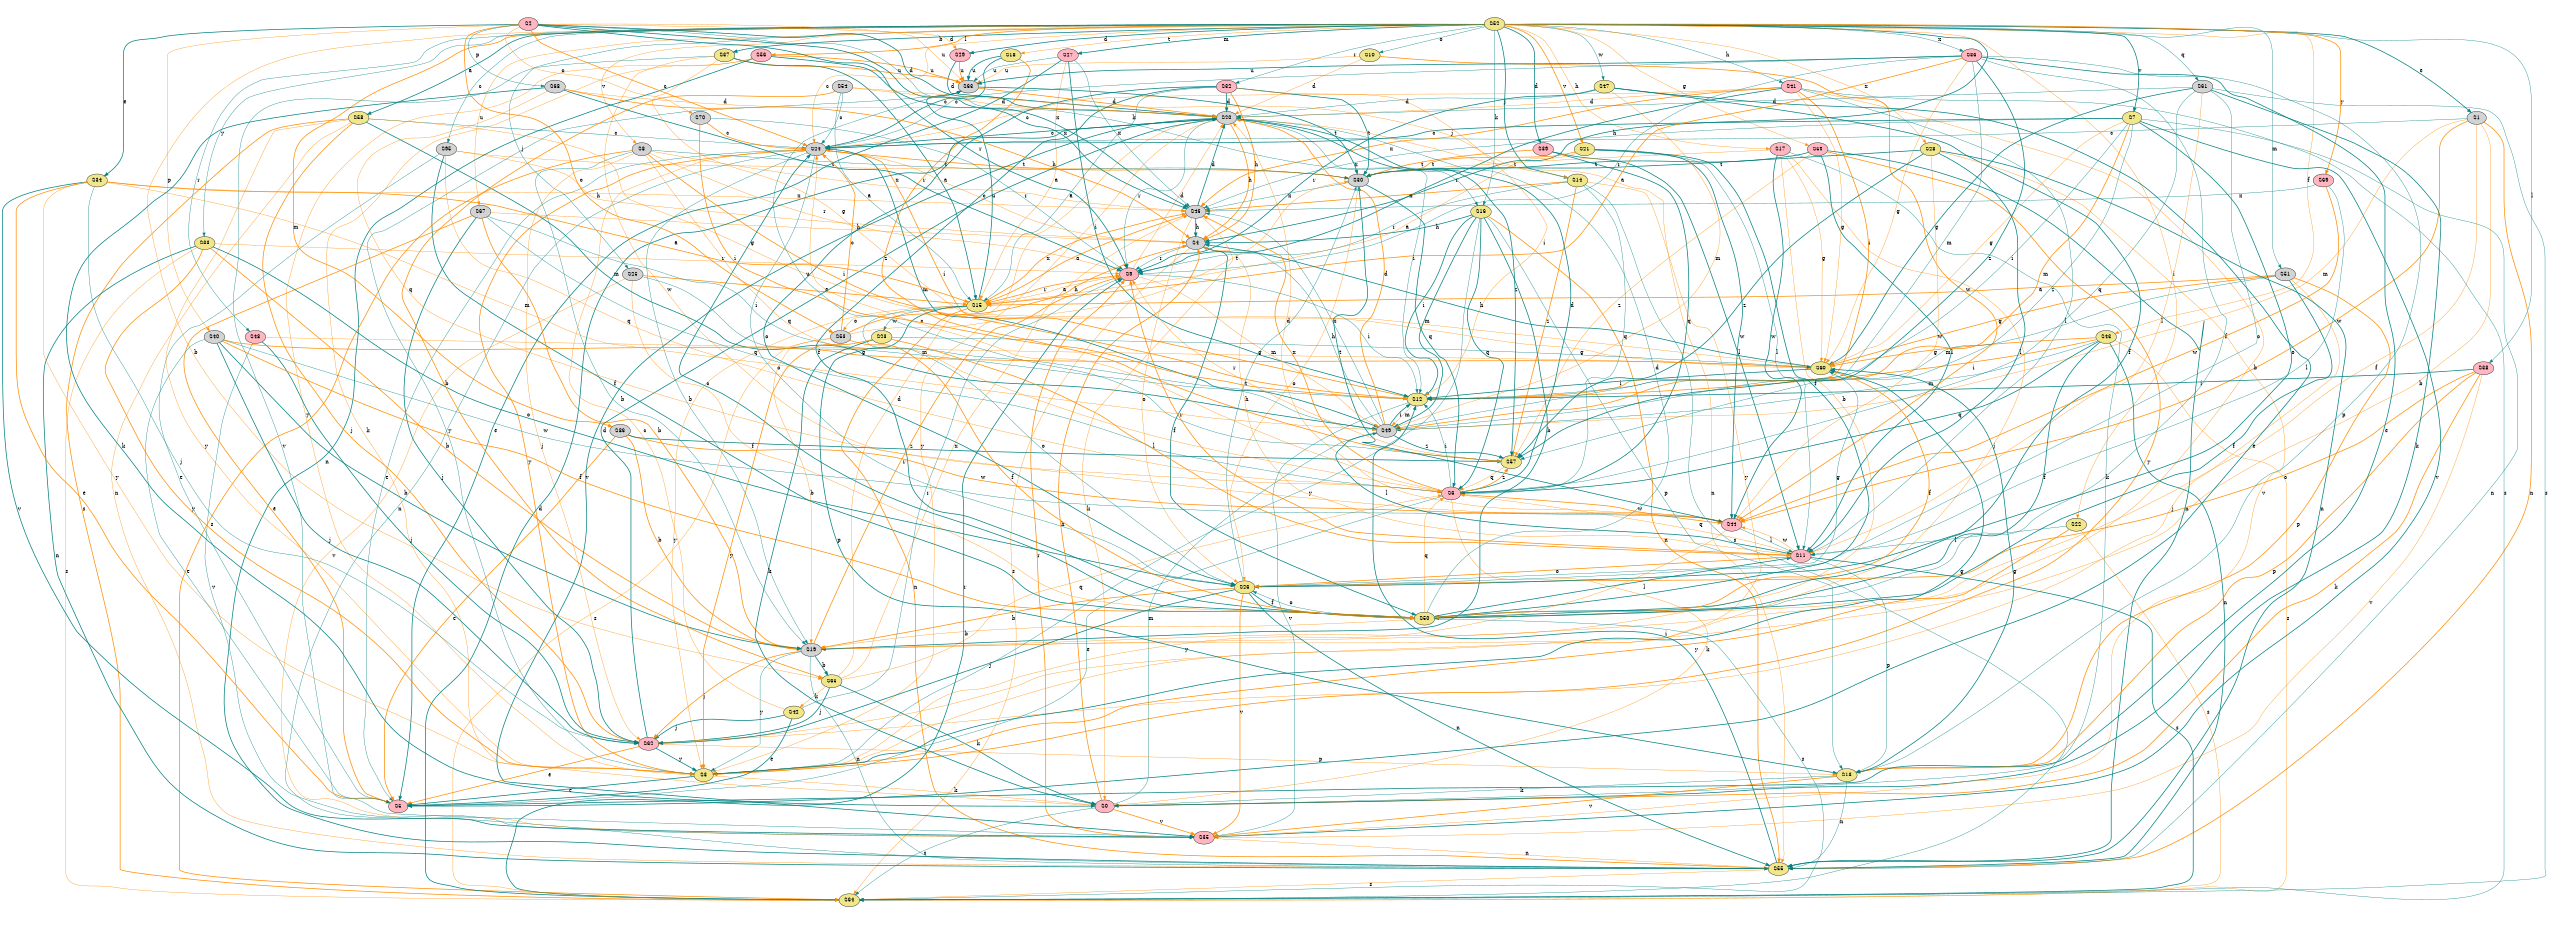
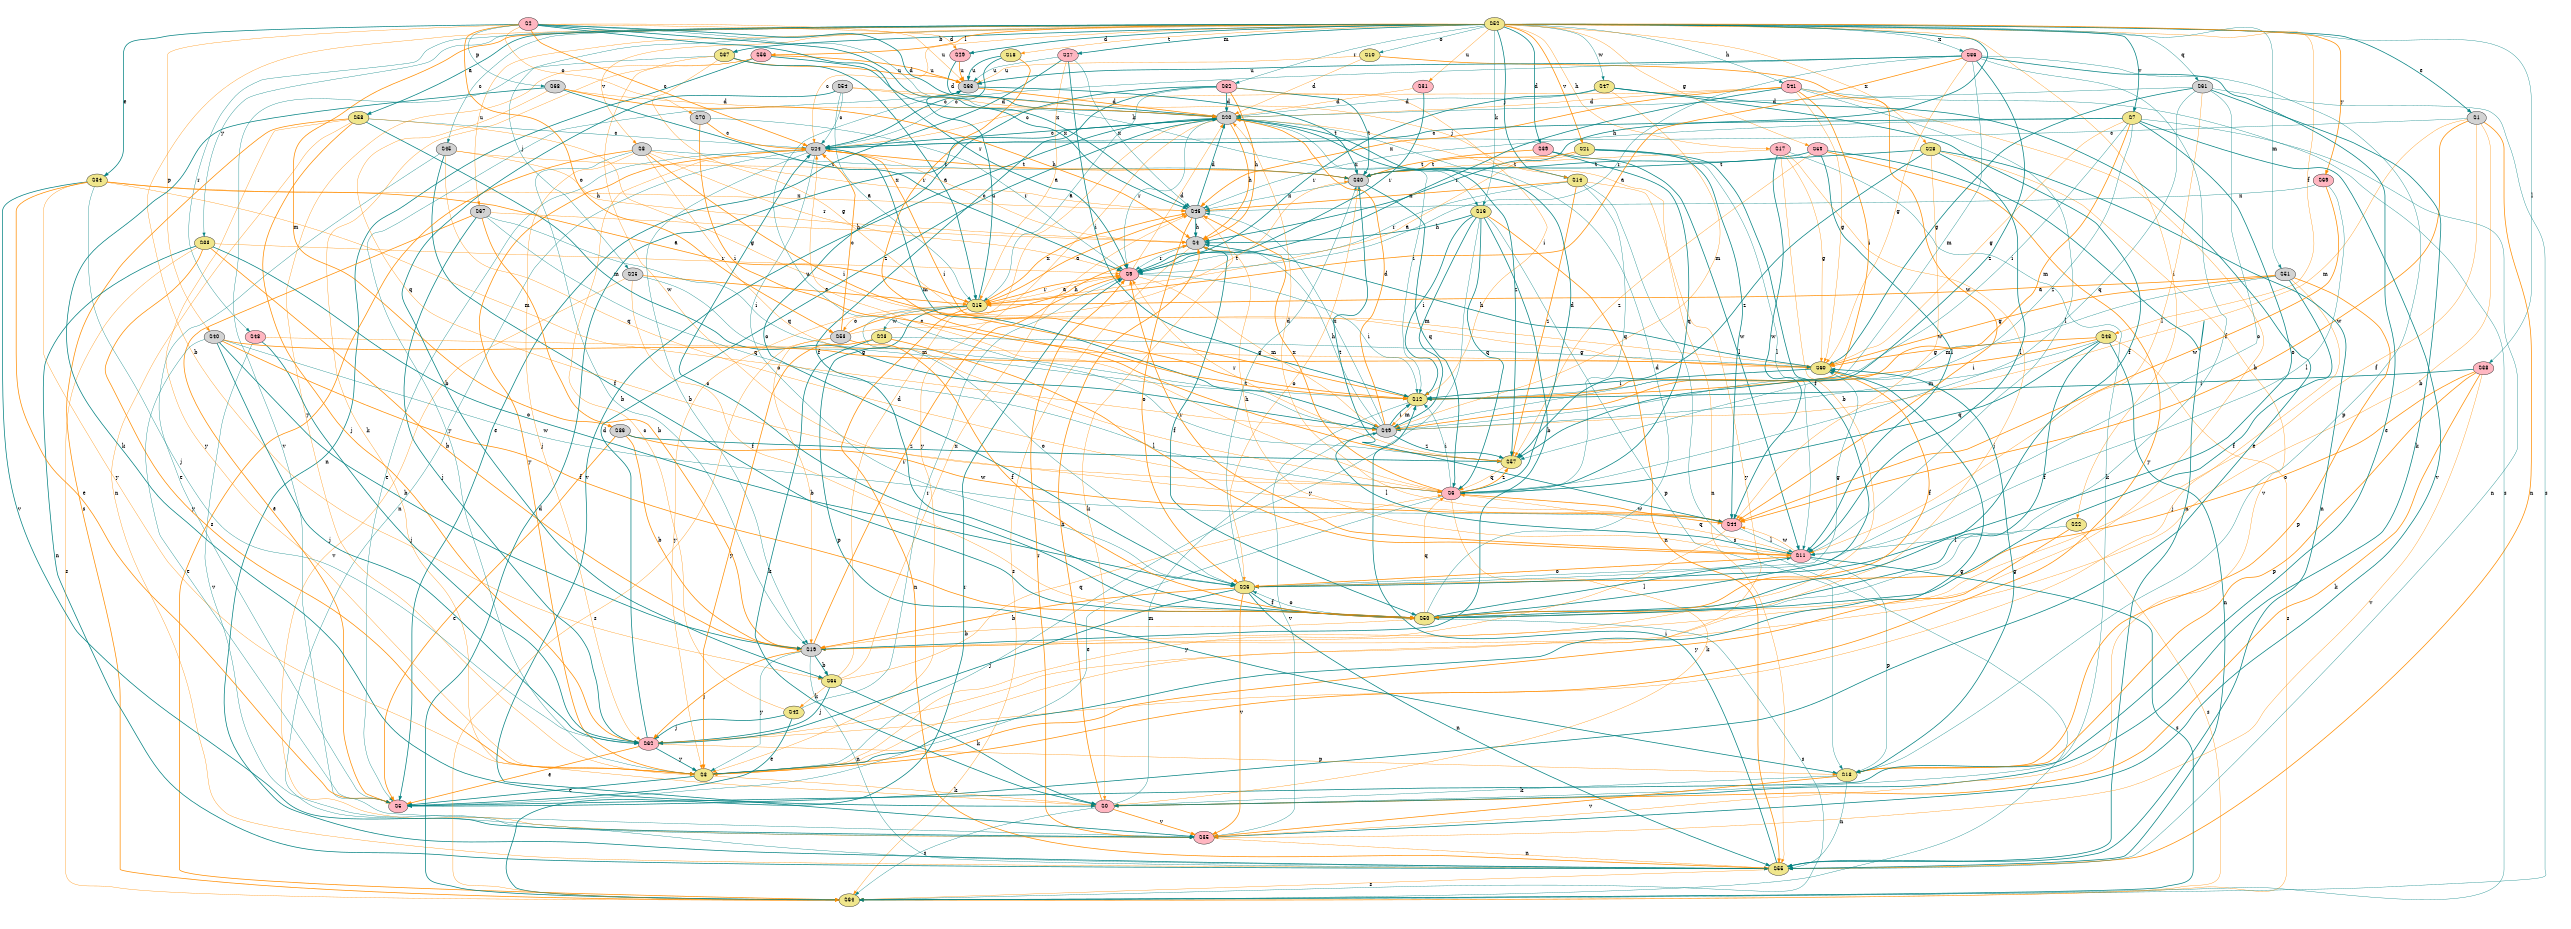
node "S31": added
node "S95": label "S95" -> "S45"
edge "S54" -> "S65": color darkorange -> teal
edge "S46" -> "S26": style solid -> bold
